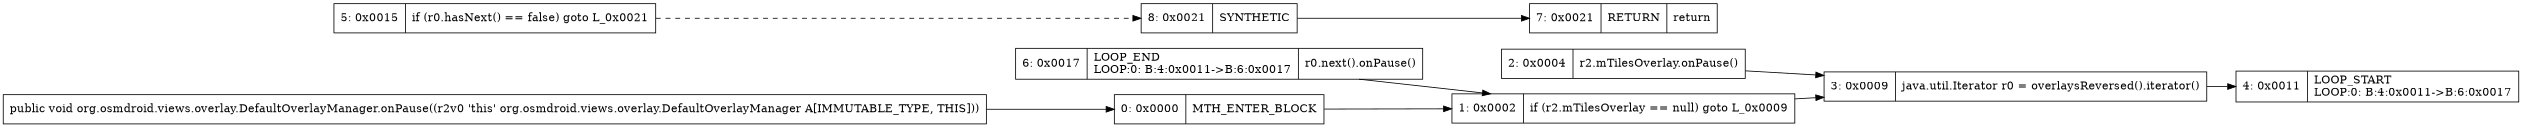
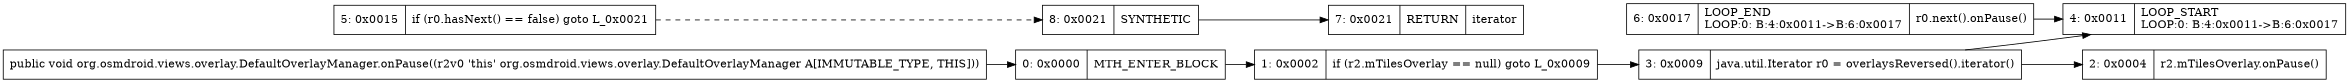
node "7: 0x0021": text "return" -> "iterator"
edge "2: 0x0004" -> "3: 0x0009": reversed
edge "6: 0x0017" -> "1: 0x0002": now "6: 0x0017" -> "4: 0x0011"
